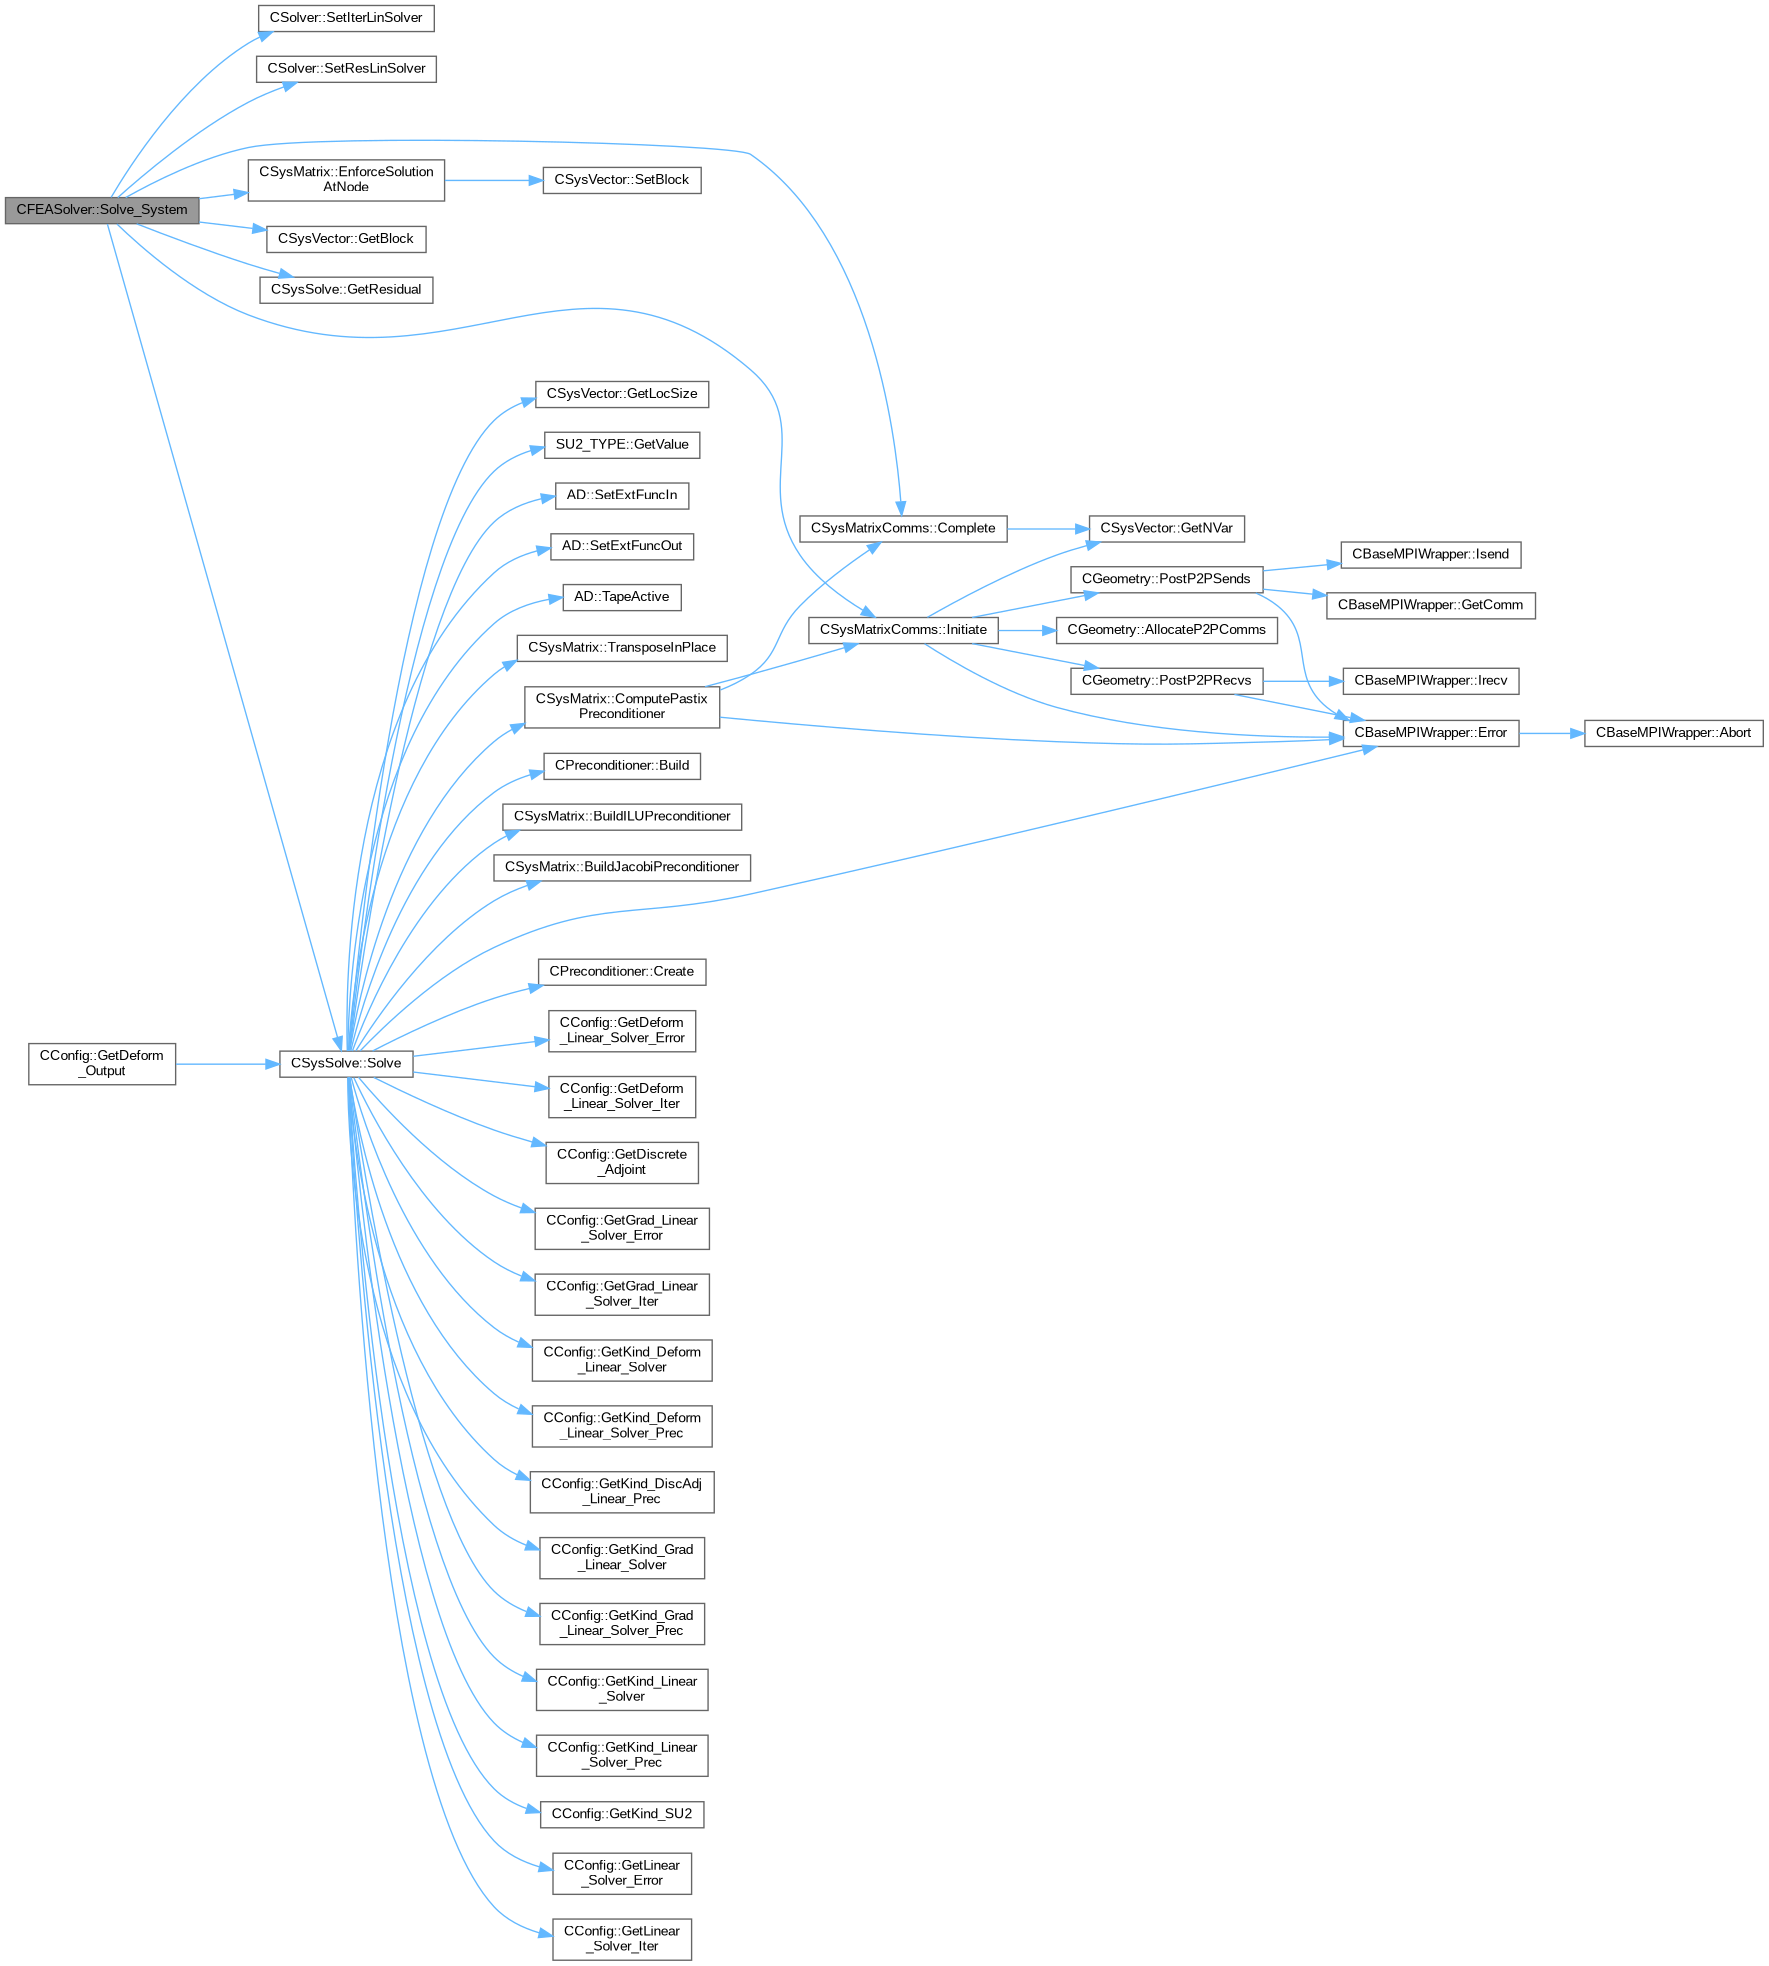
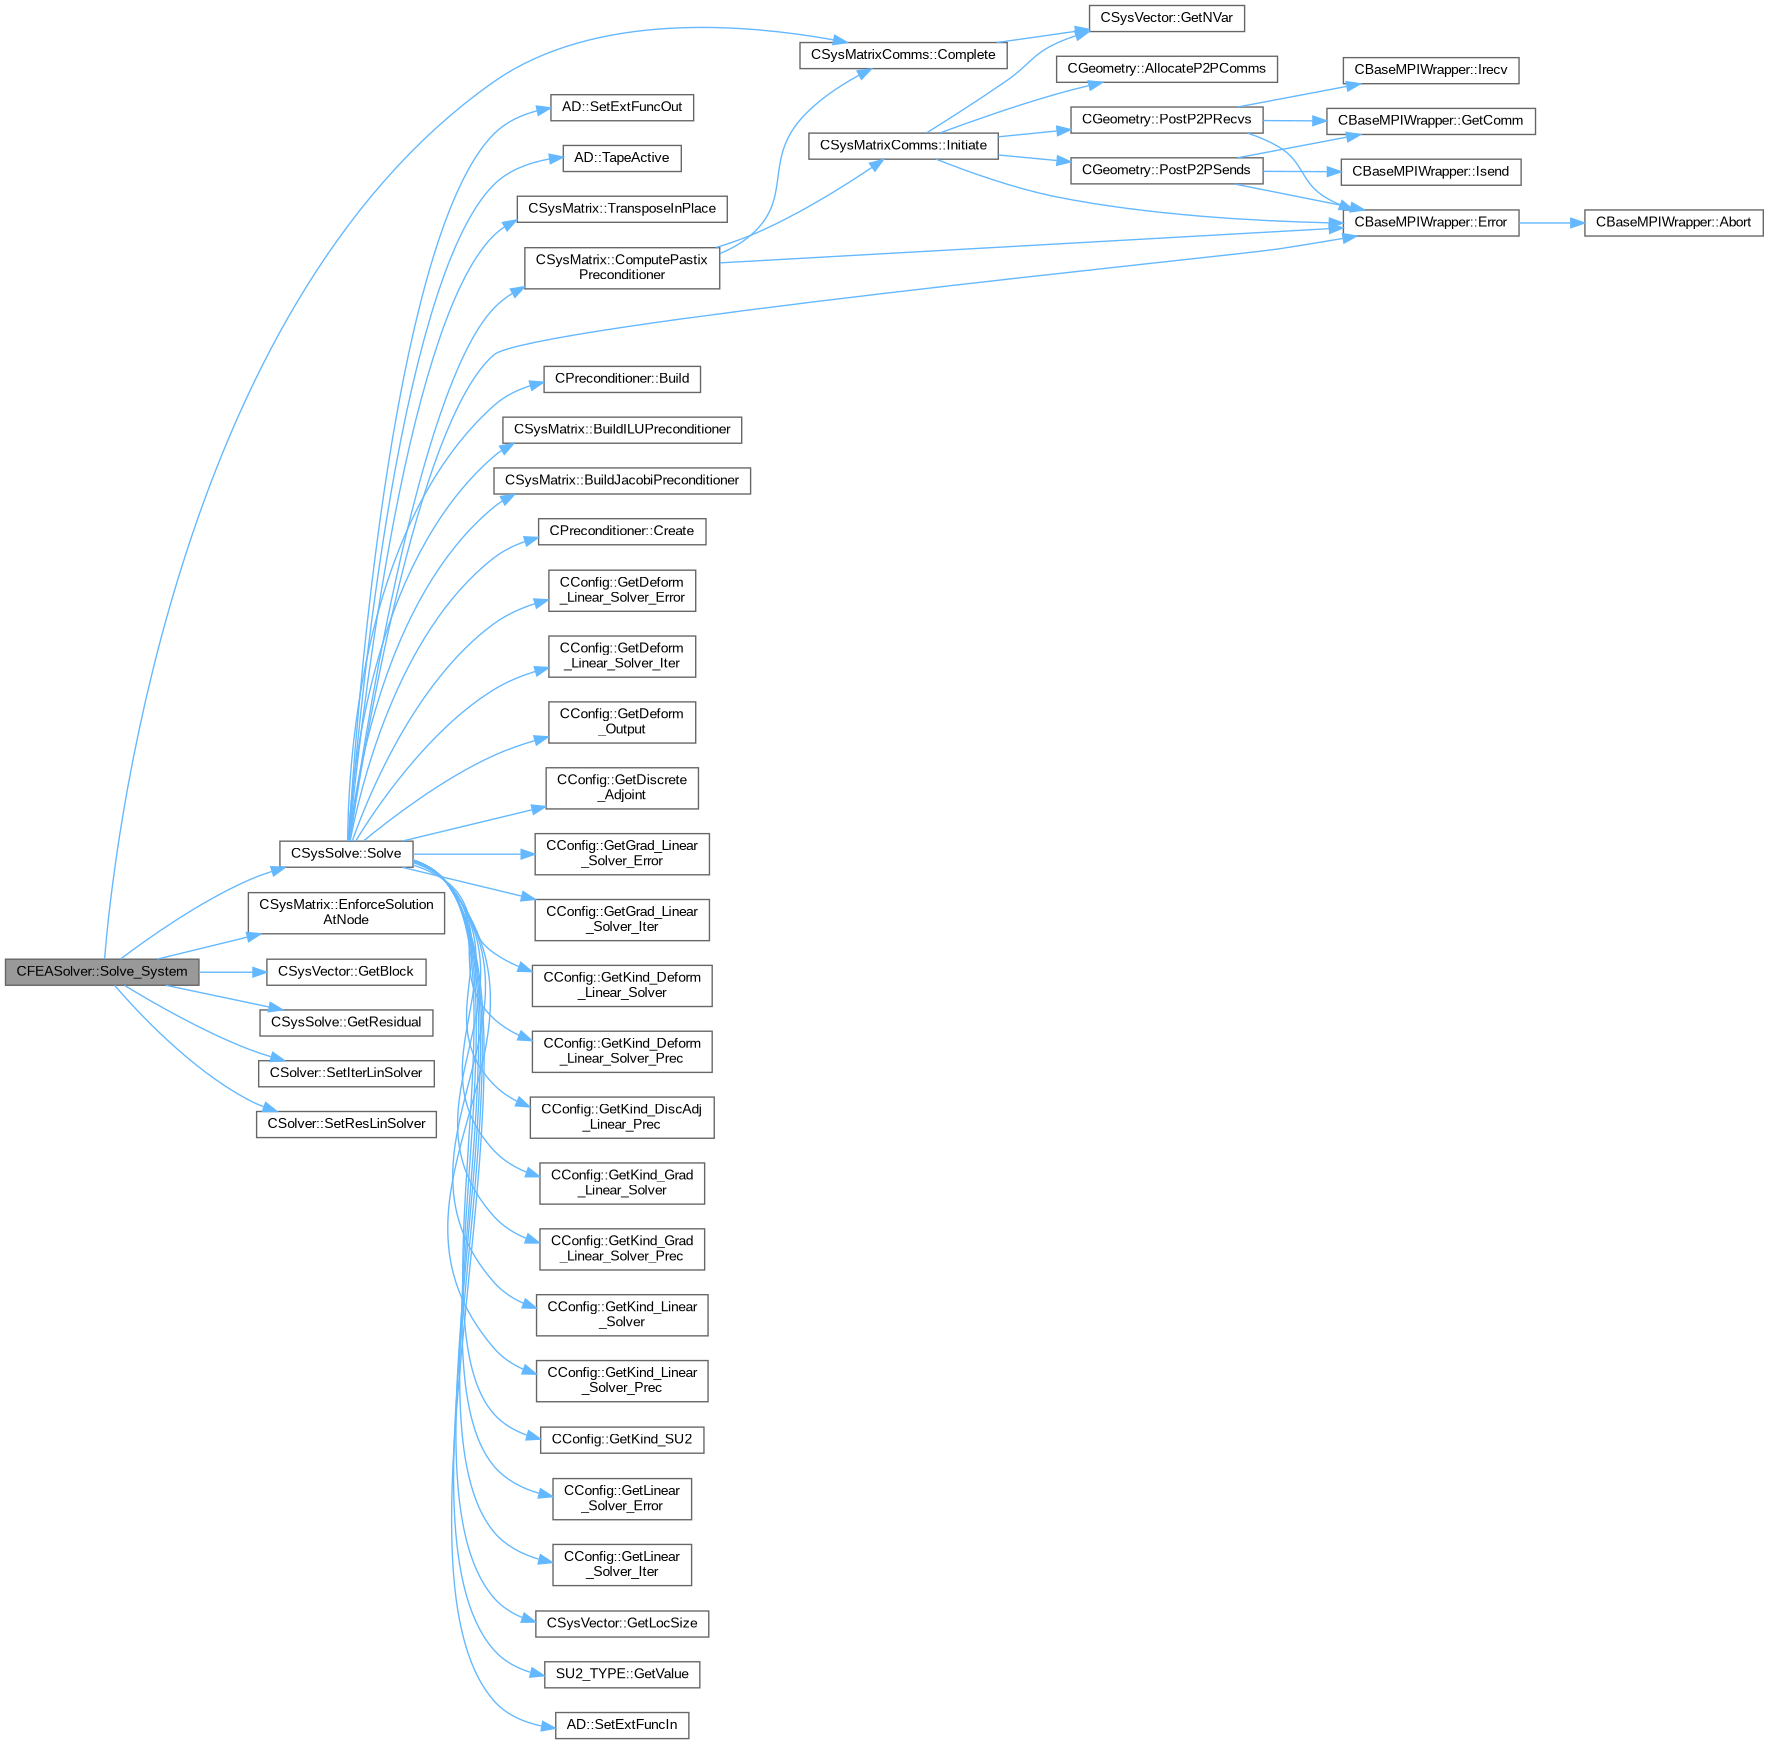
edge "CGeometry::PostP2PRecvs" -> "CBaseMPIWrapper::GetComm": added
node "CSysVector::SetBlock": removed
edge "CFEASolver::Solve_System" -> "CSysMatrixComms::Initiate": removed
edge "CConfig::GetDeform _Output" -> "CSysSolve::Solve": reversed
